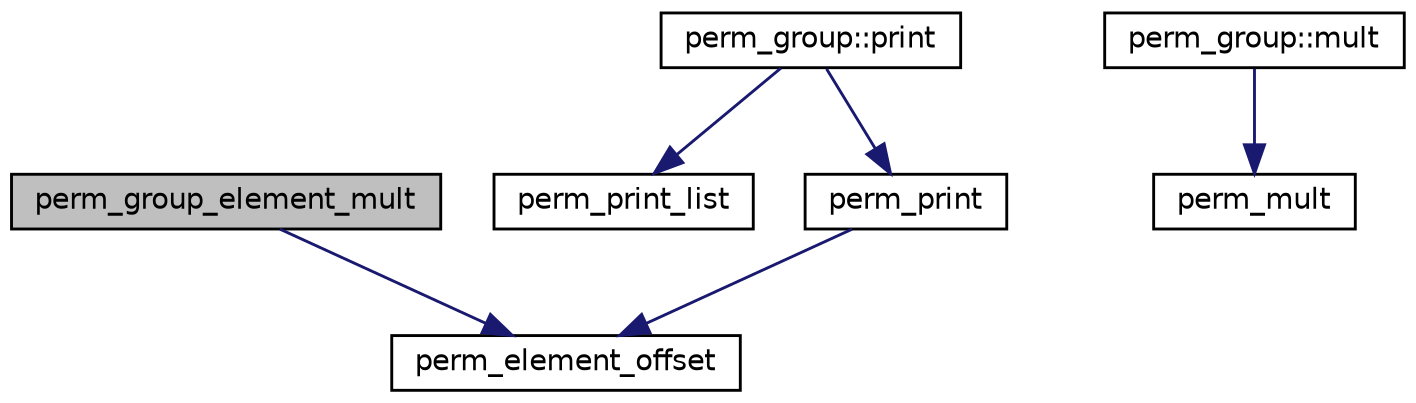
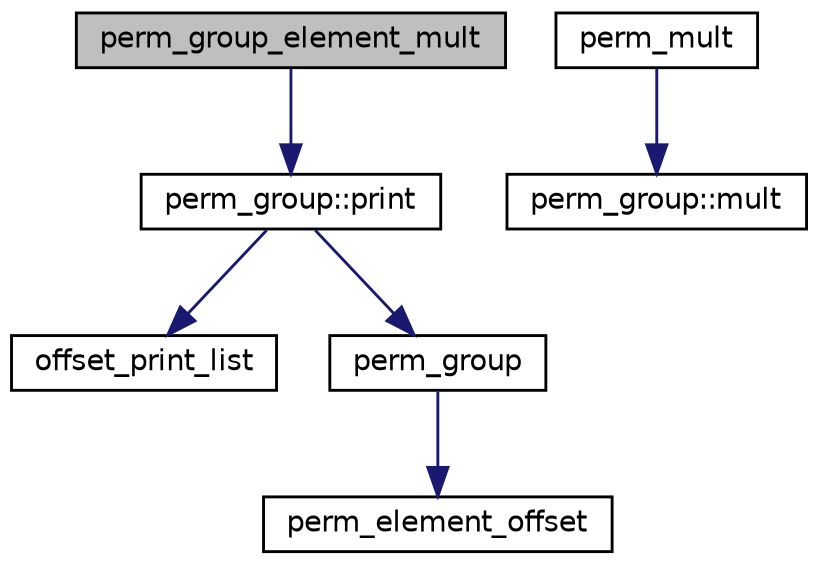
edge "perm_group::mult" -> "perm_mult": reversed
node "perm_print_list": label "perm_print_list" -> "offset_print_list"
node "perm_print": label "perm_print" -> "perm_group"
edge "perm_group_element_mult" -> "perm_element_offset": now "perm_group_element_mult" -> "perm_group::print"
